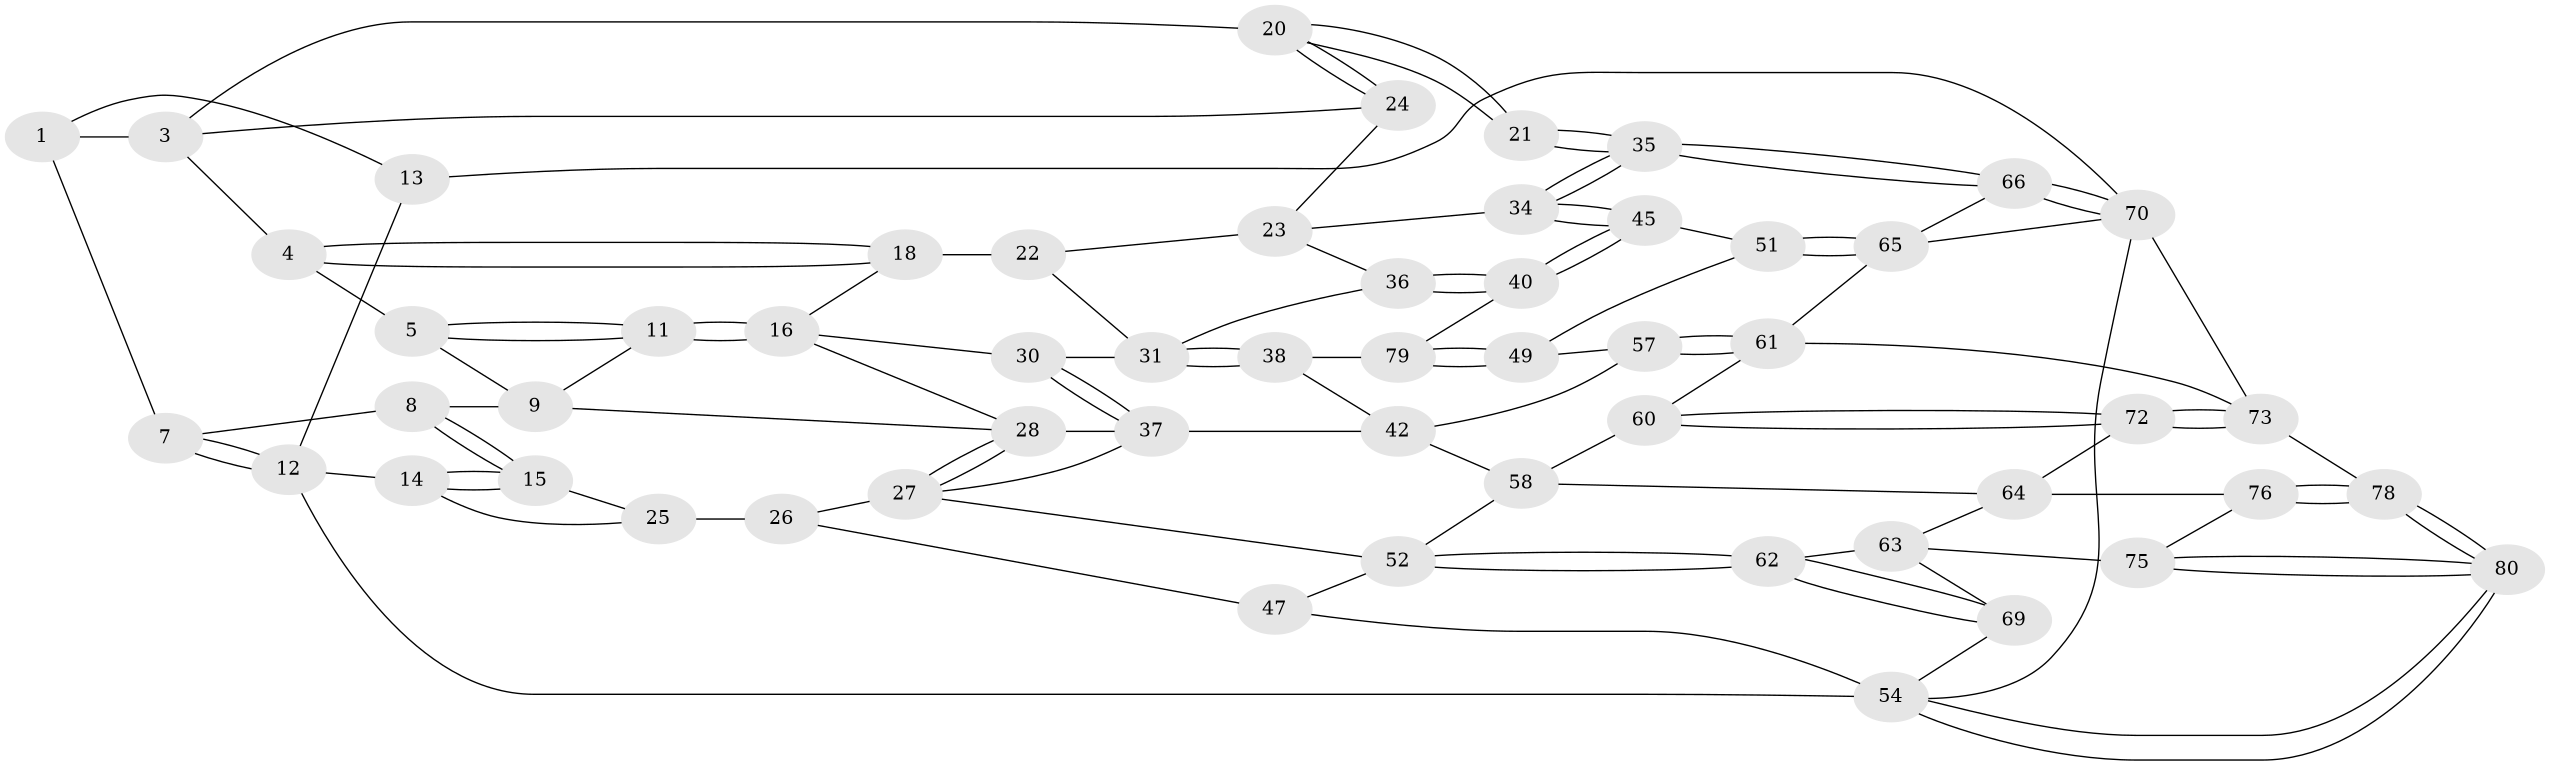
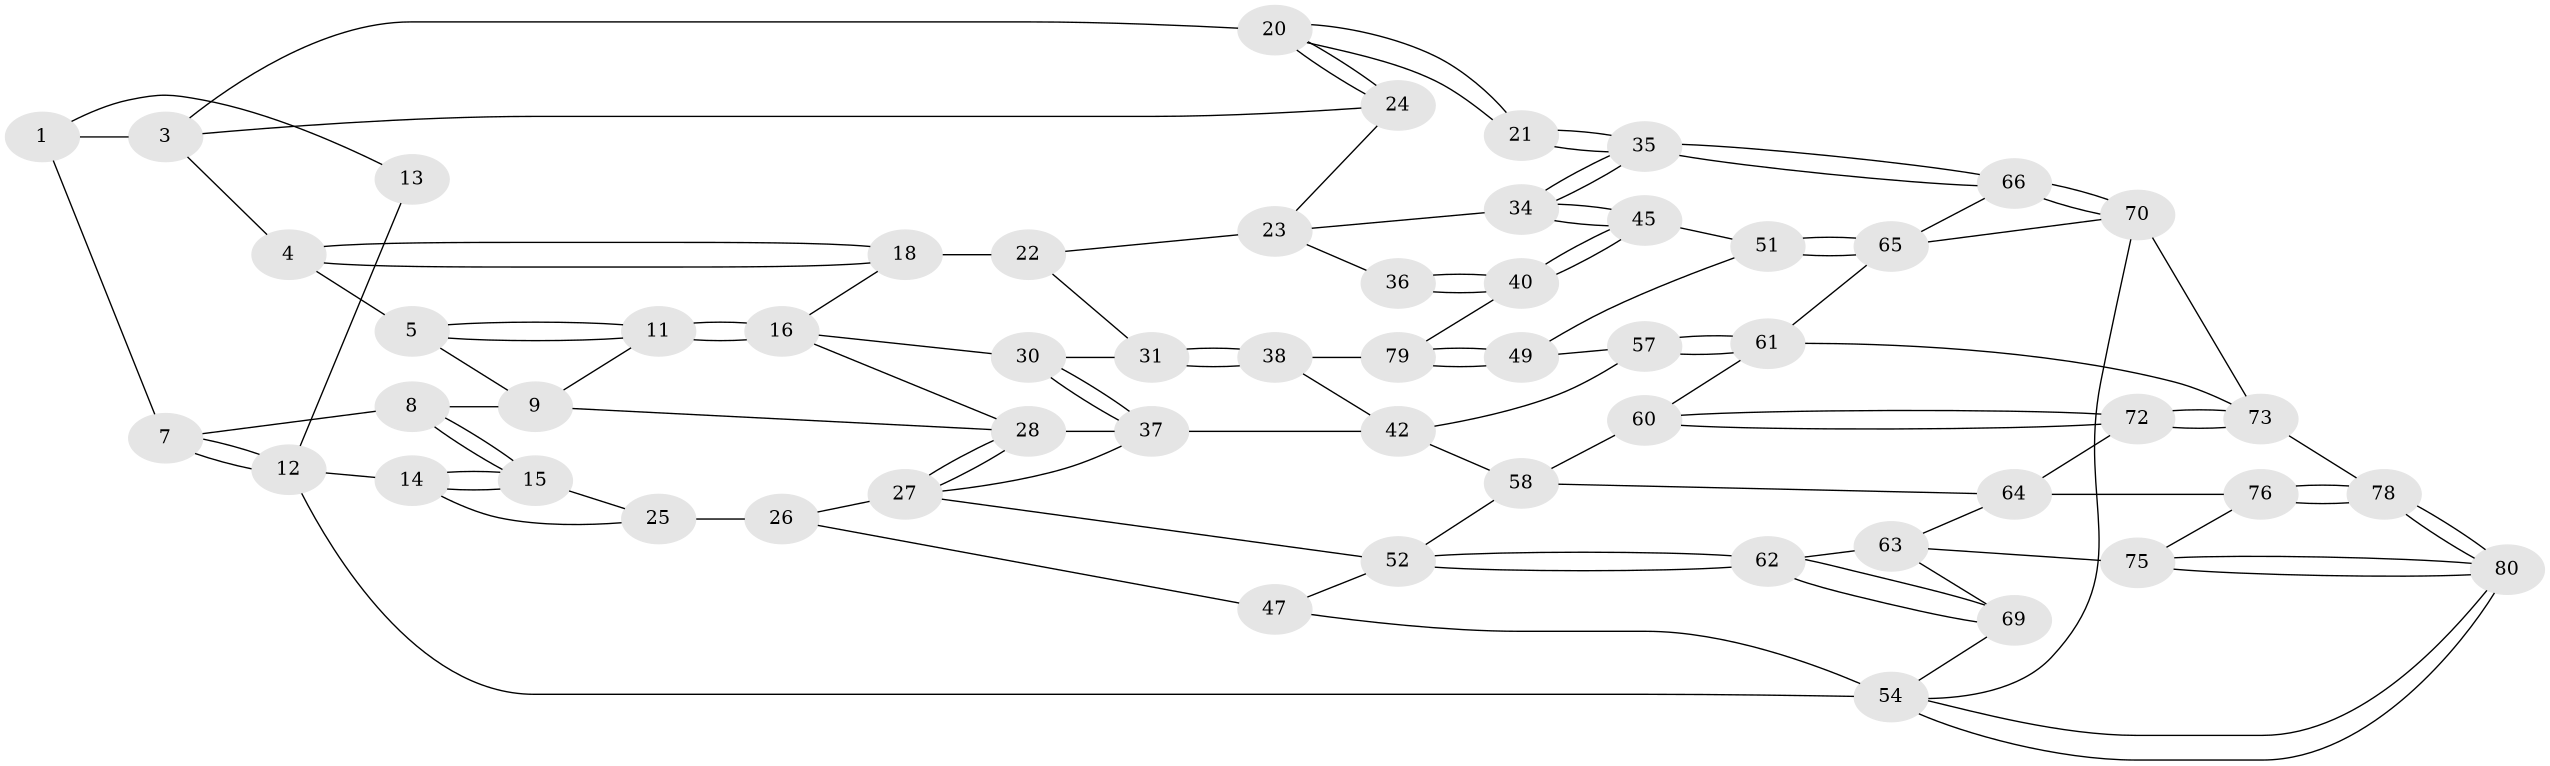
edge "13" -- "70": removed
edge "36" -- "31": removed
